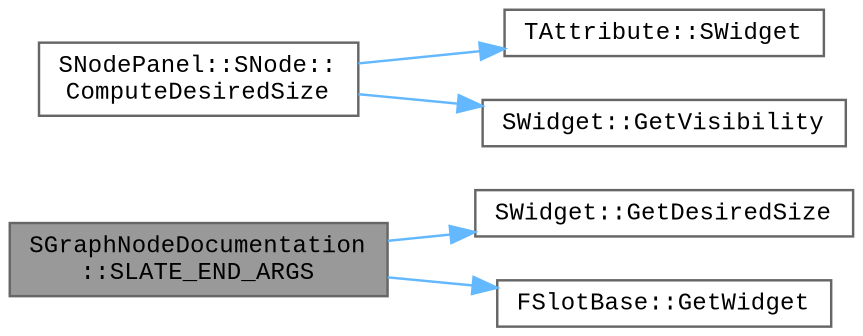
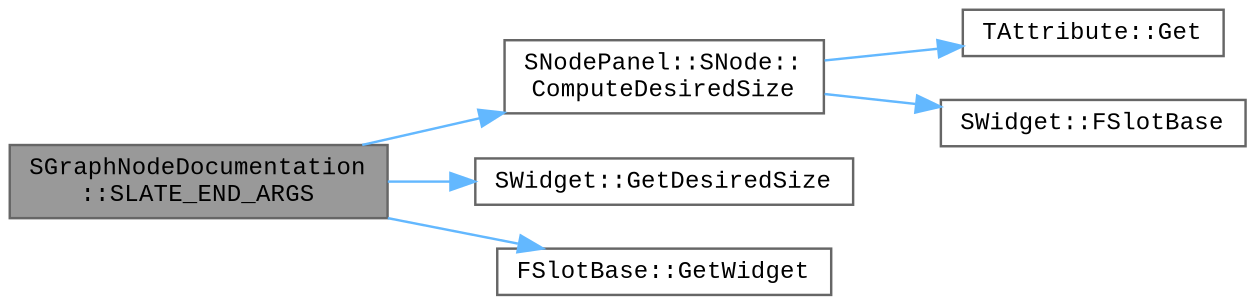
node "TAttribute::SWidget": label "TAttribute::SWidget" -> "TAttribute::Get"
node "SWidget::GetVisibility": label "SWidget::GetVisibility" -> "SWidget::FSlotBase"
edge "SGraphNodeDocumentation ::SLATE_END_ARGS" -> "SNodePanel::SNode:: ComputeDesiredSize": added
